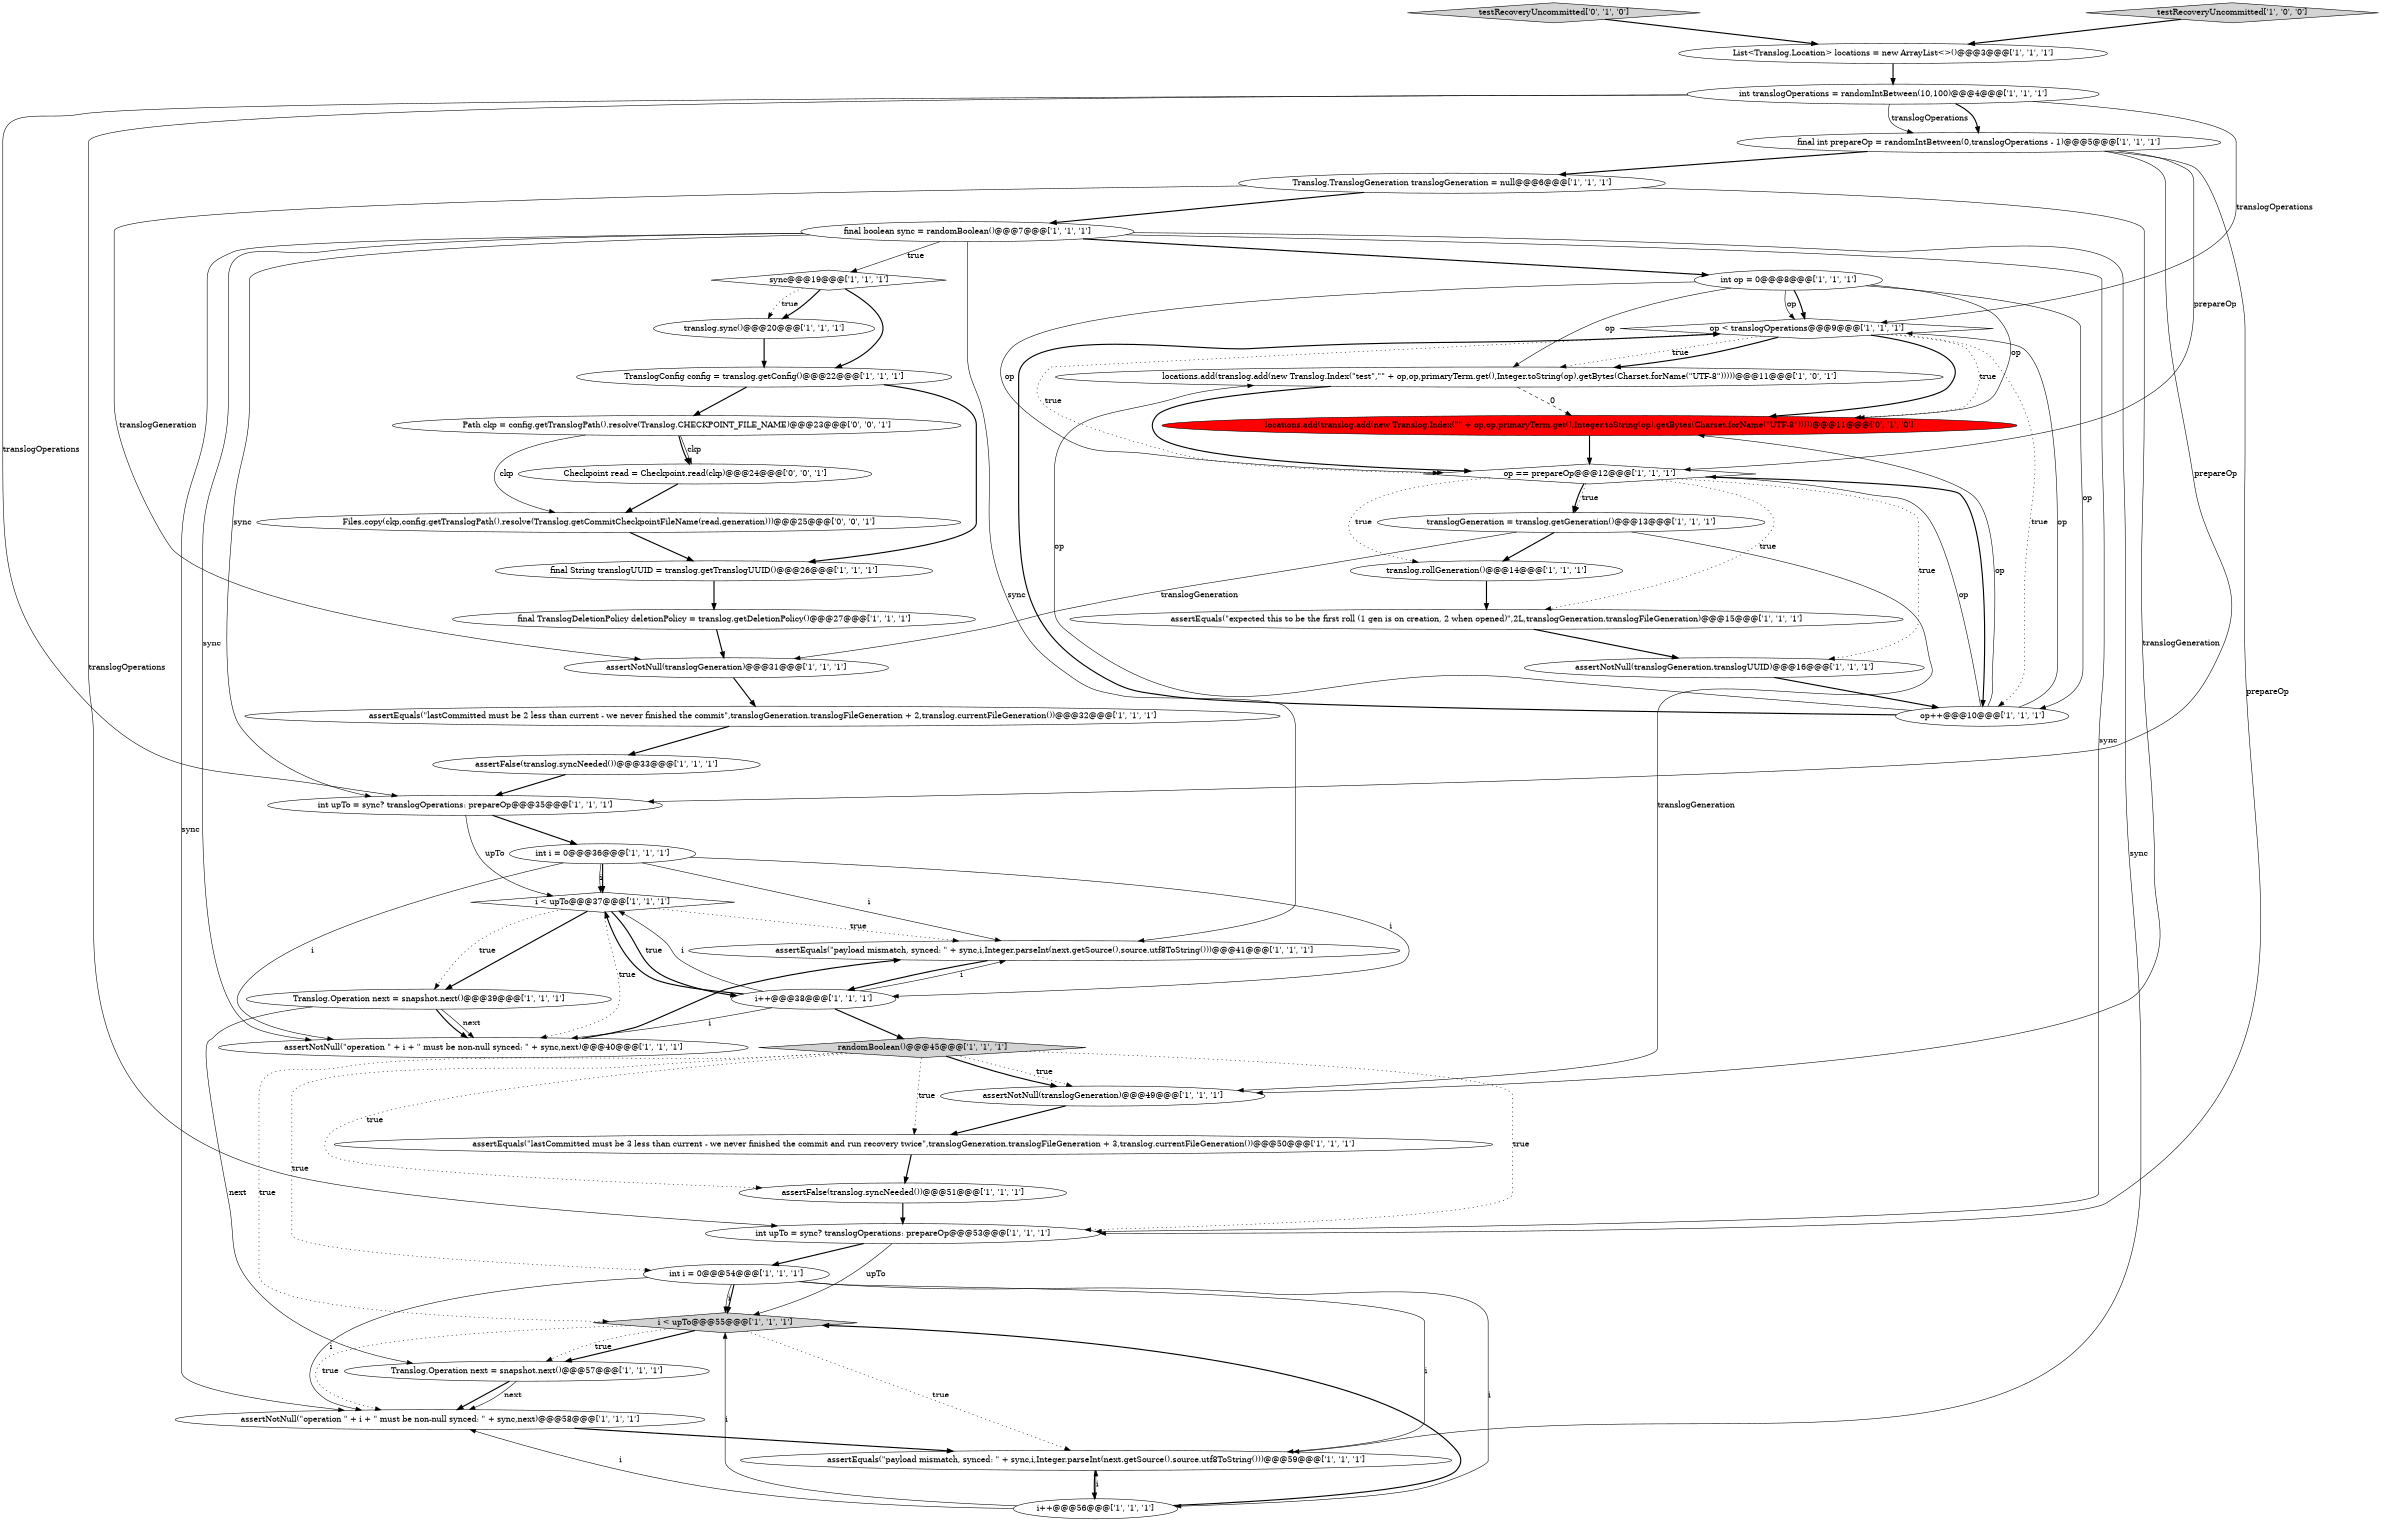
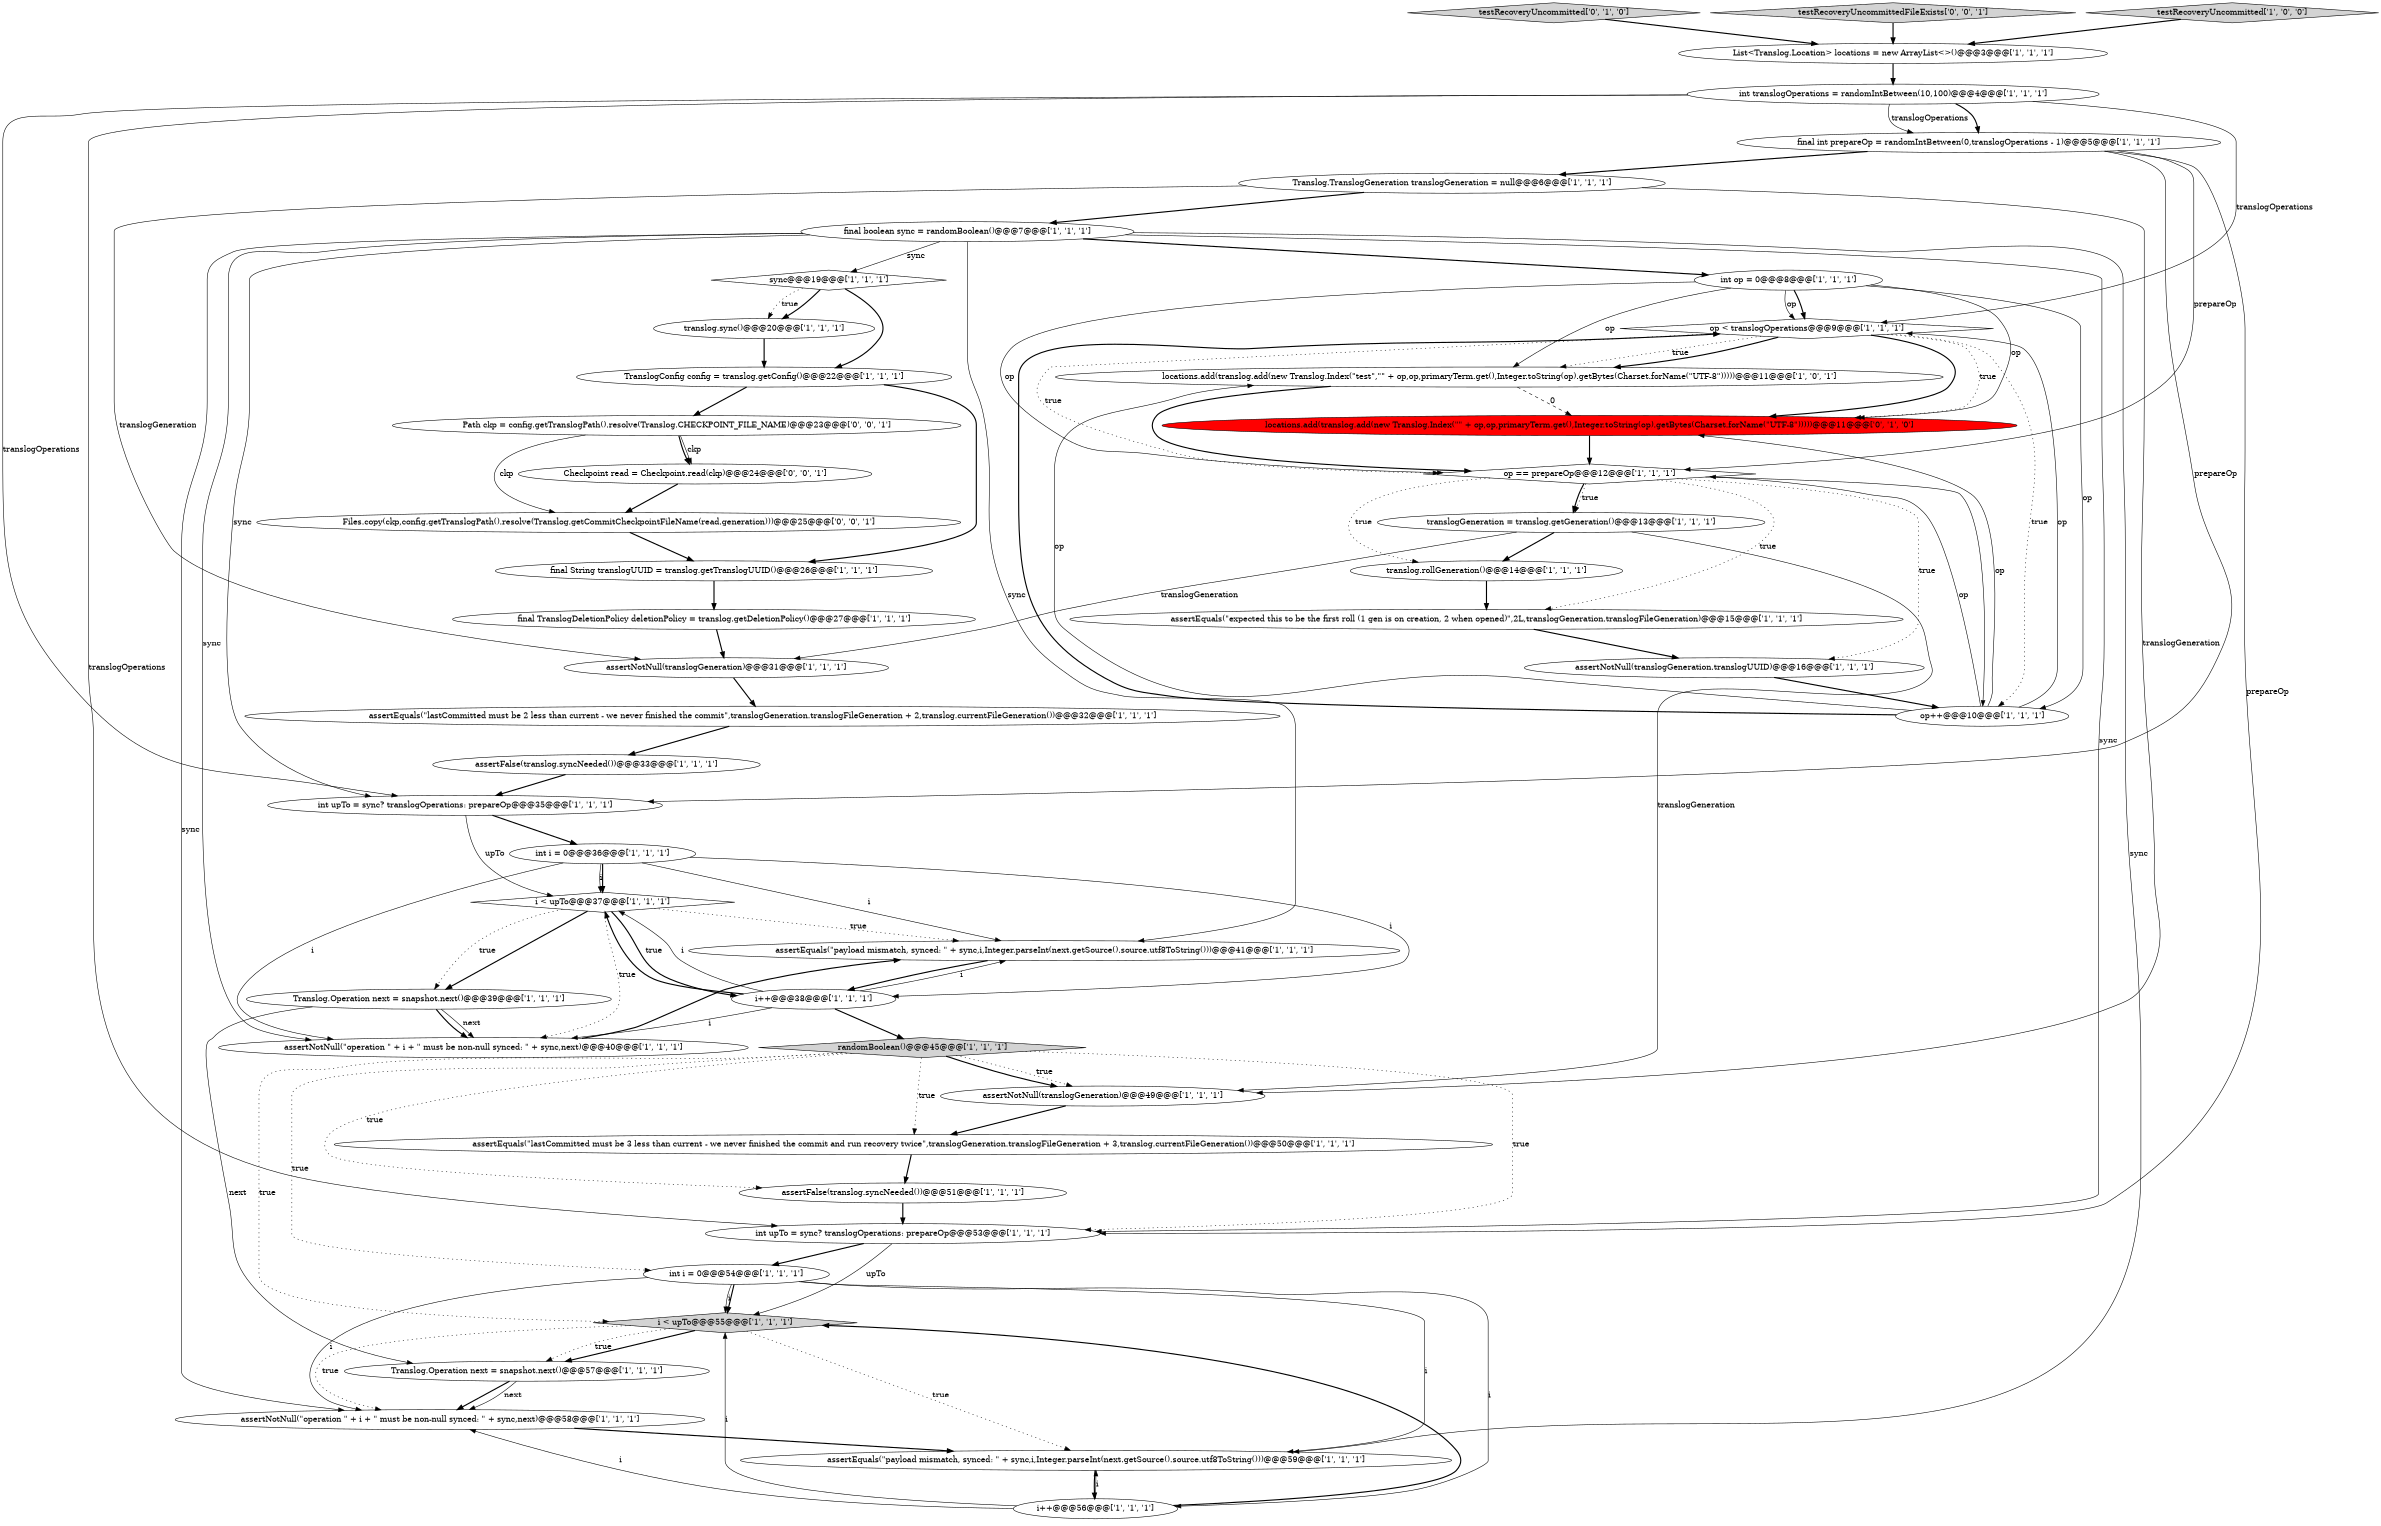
node "testRecoveryUncommittedFileExists['0', '0', '1']": added
edge "final boolean sync = randomBoolean()@@@7@@@['1', '1', '1']" -> "sync@@@19@@@['1', '1', '1']": label "true" -> "sync"
edge "op == prepareOp@@@12@@@['1', '1', '1']" -> "op++@@@10@@@['1', '1', '1']": style bold -> solid
